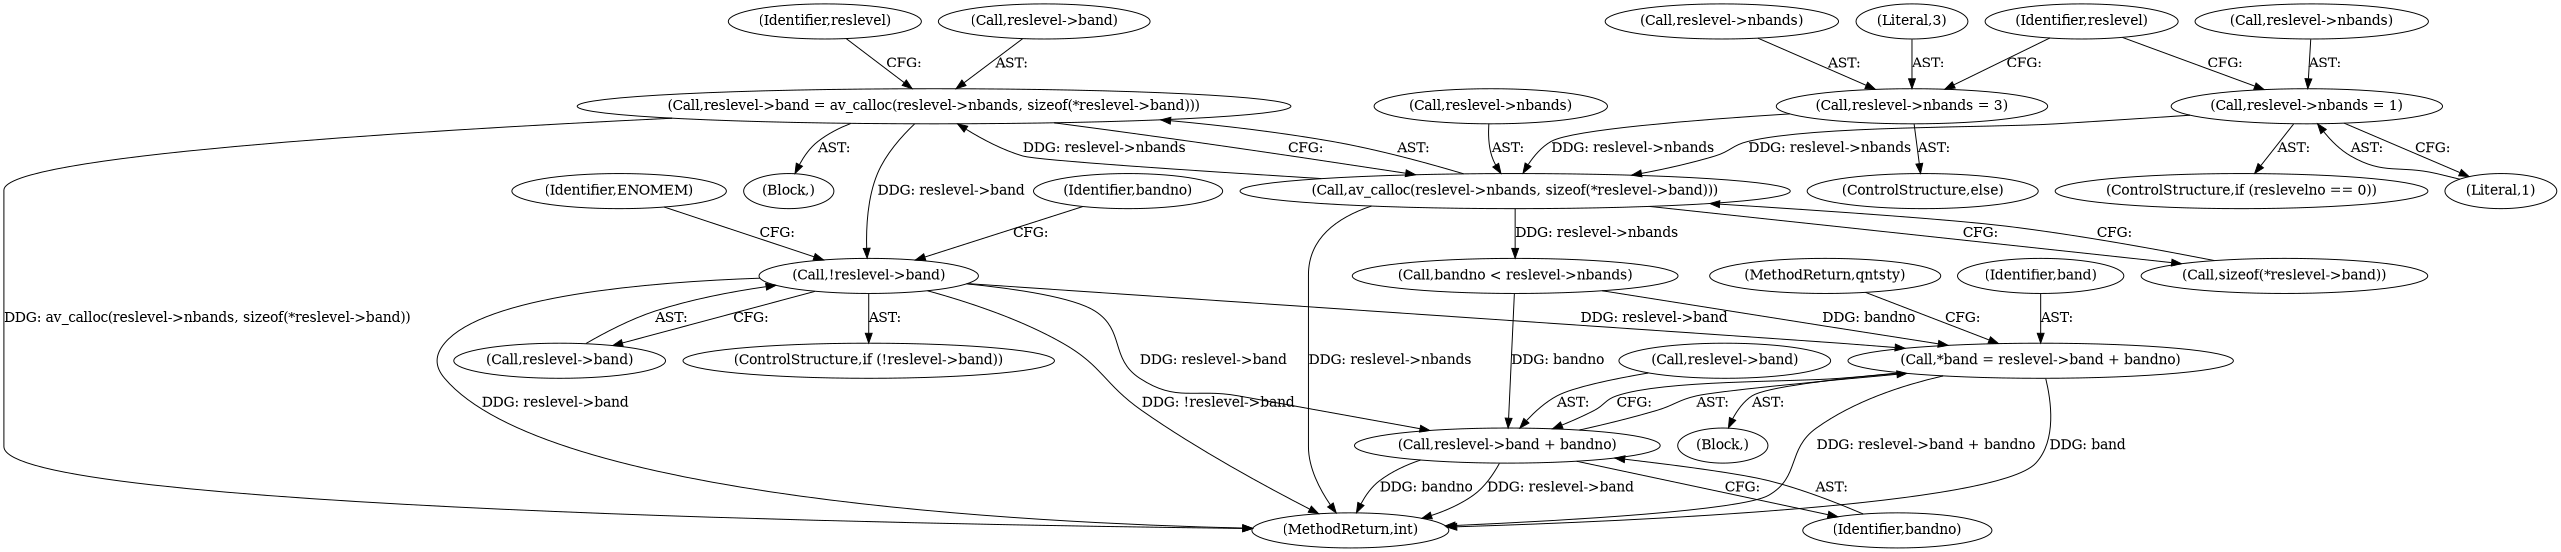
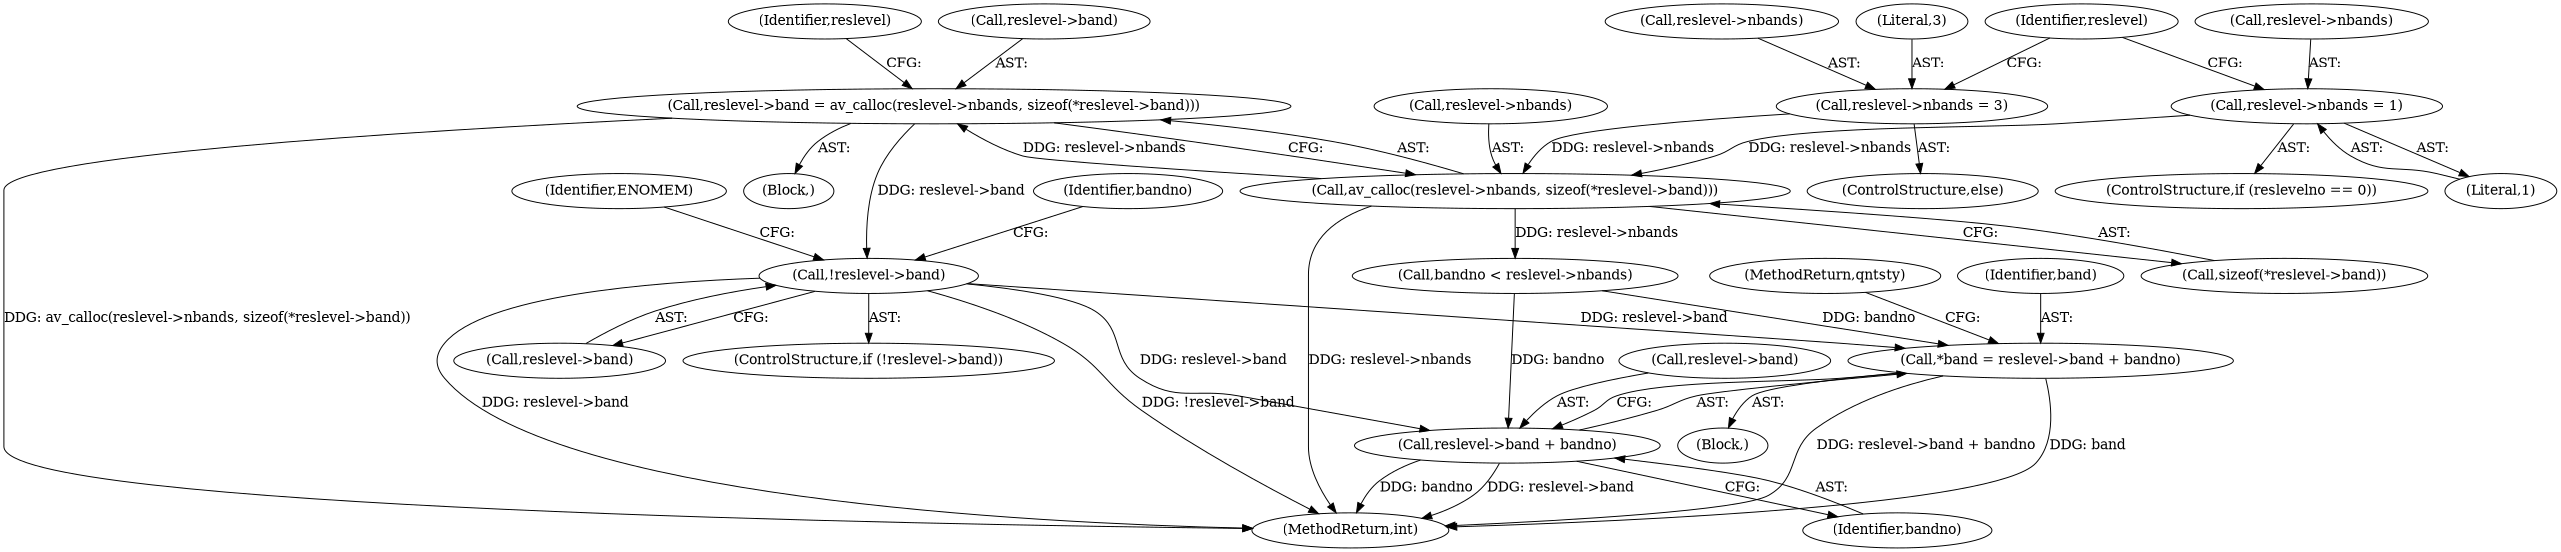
edge "(Call,reslevel->nbands = 1)" -> "(Literal,1)": label "CFG: " -> "AST: "
edge "(Call,sizeof(*reslevel->band))" -> "(Call,av_calloc(reslevel->nbands, sizeof(*reslevel->band)))": label "CFG: " -> "AST: "
